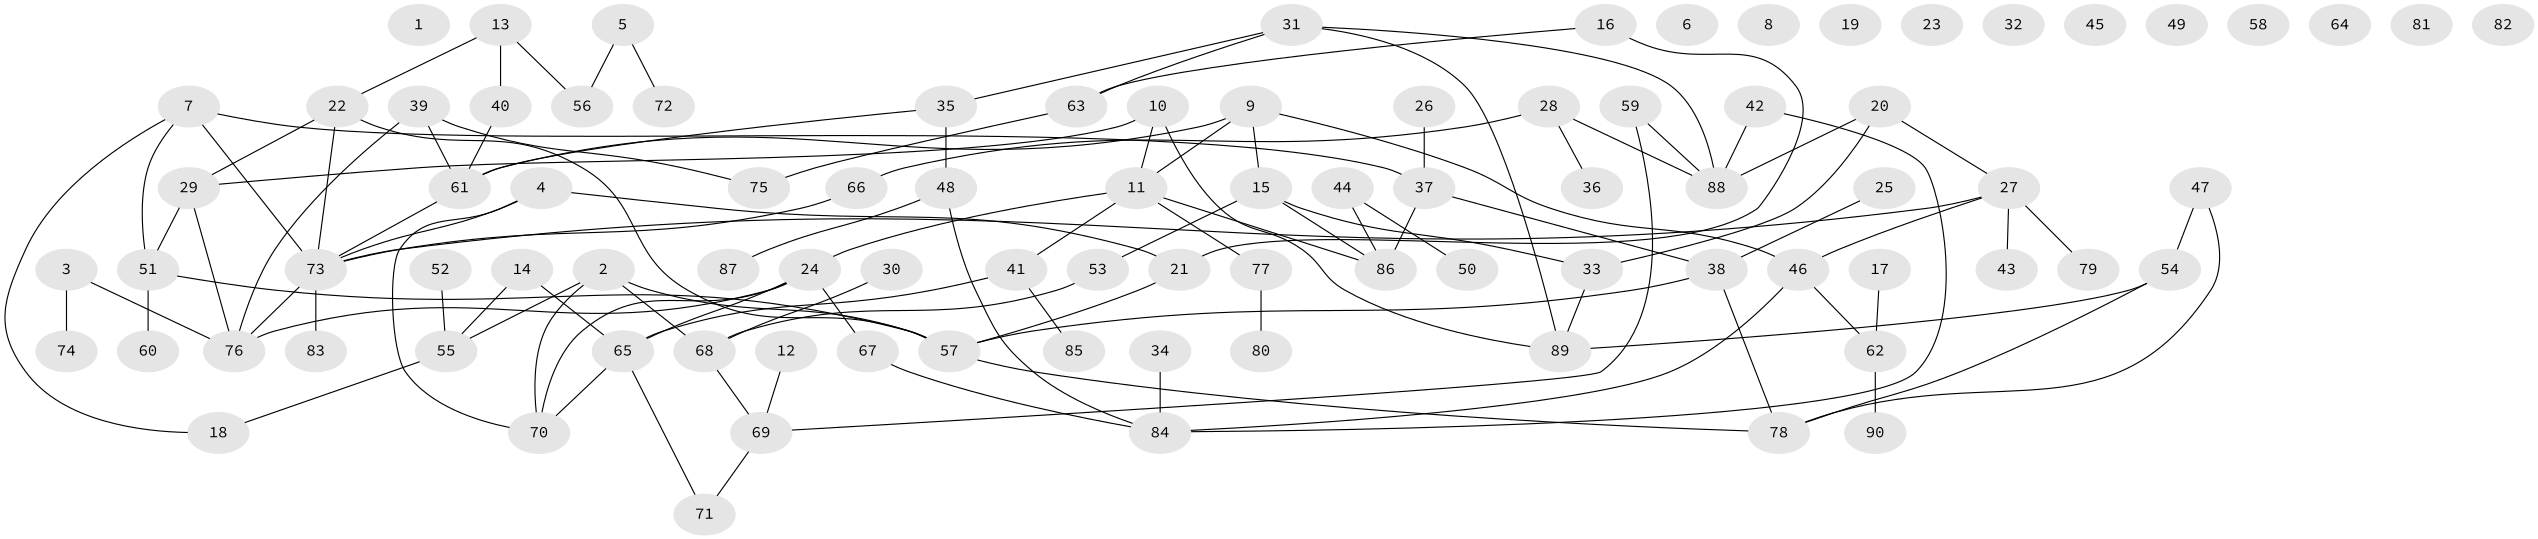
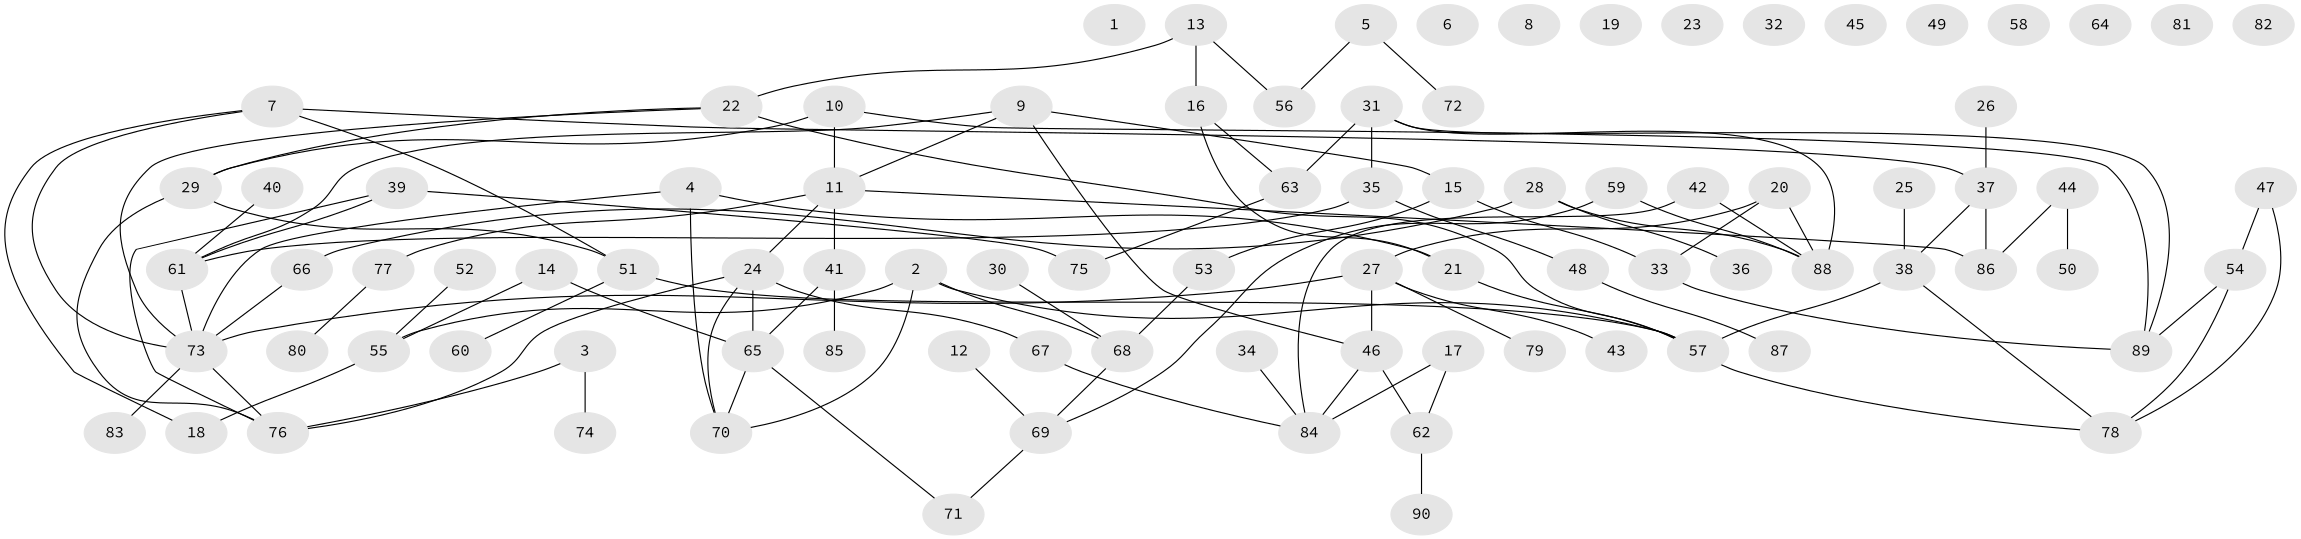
edge "13" -- "40": now "13" -- "16"
edge "15" -- "86": removed
edge "48" -- "84": now "17" -- "84"
